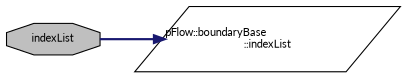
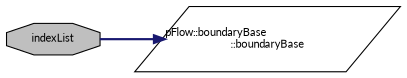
node "pFlow::boundaryBase ::indexList": label "pFlow::boundaryBase ::indexList" -> "pFlow::boundaryBase ::boundaryBase"
